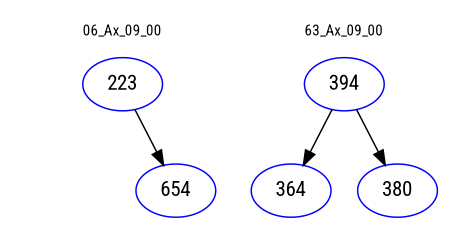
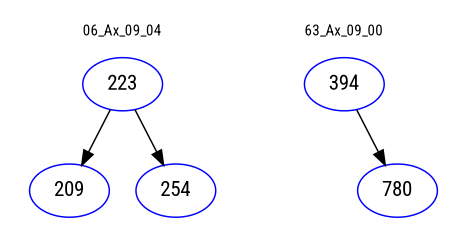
cluster "06_Ax_09_00": label "06_Ax_09_00" -> "06_Ax_09_04"
node "209": added
node "654": label "654" -> "254"
node "364": removed
node "380": label "380" -> "780"
